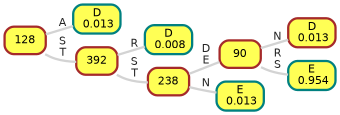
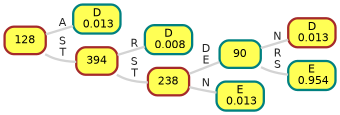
node "90": color brown -> teal
node "392": label "392" -> "394"
